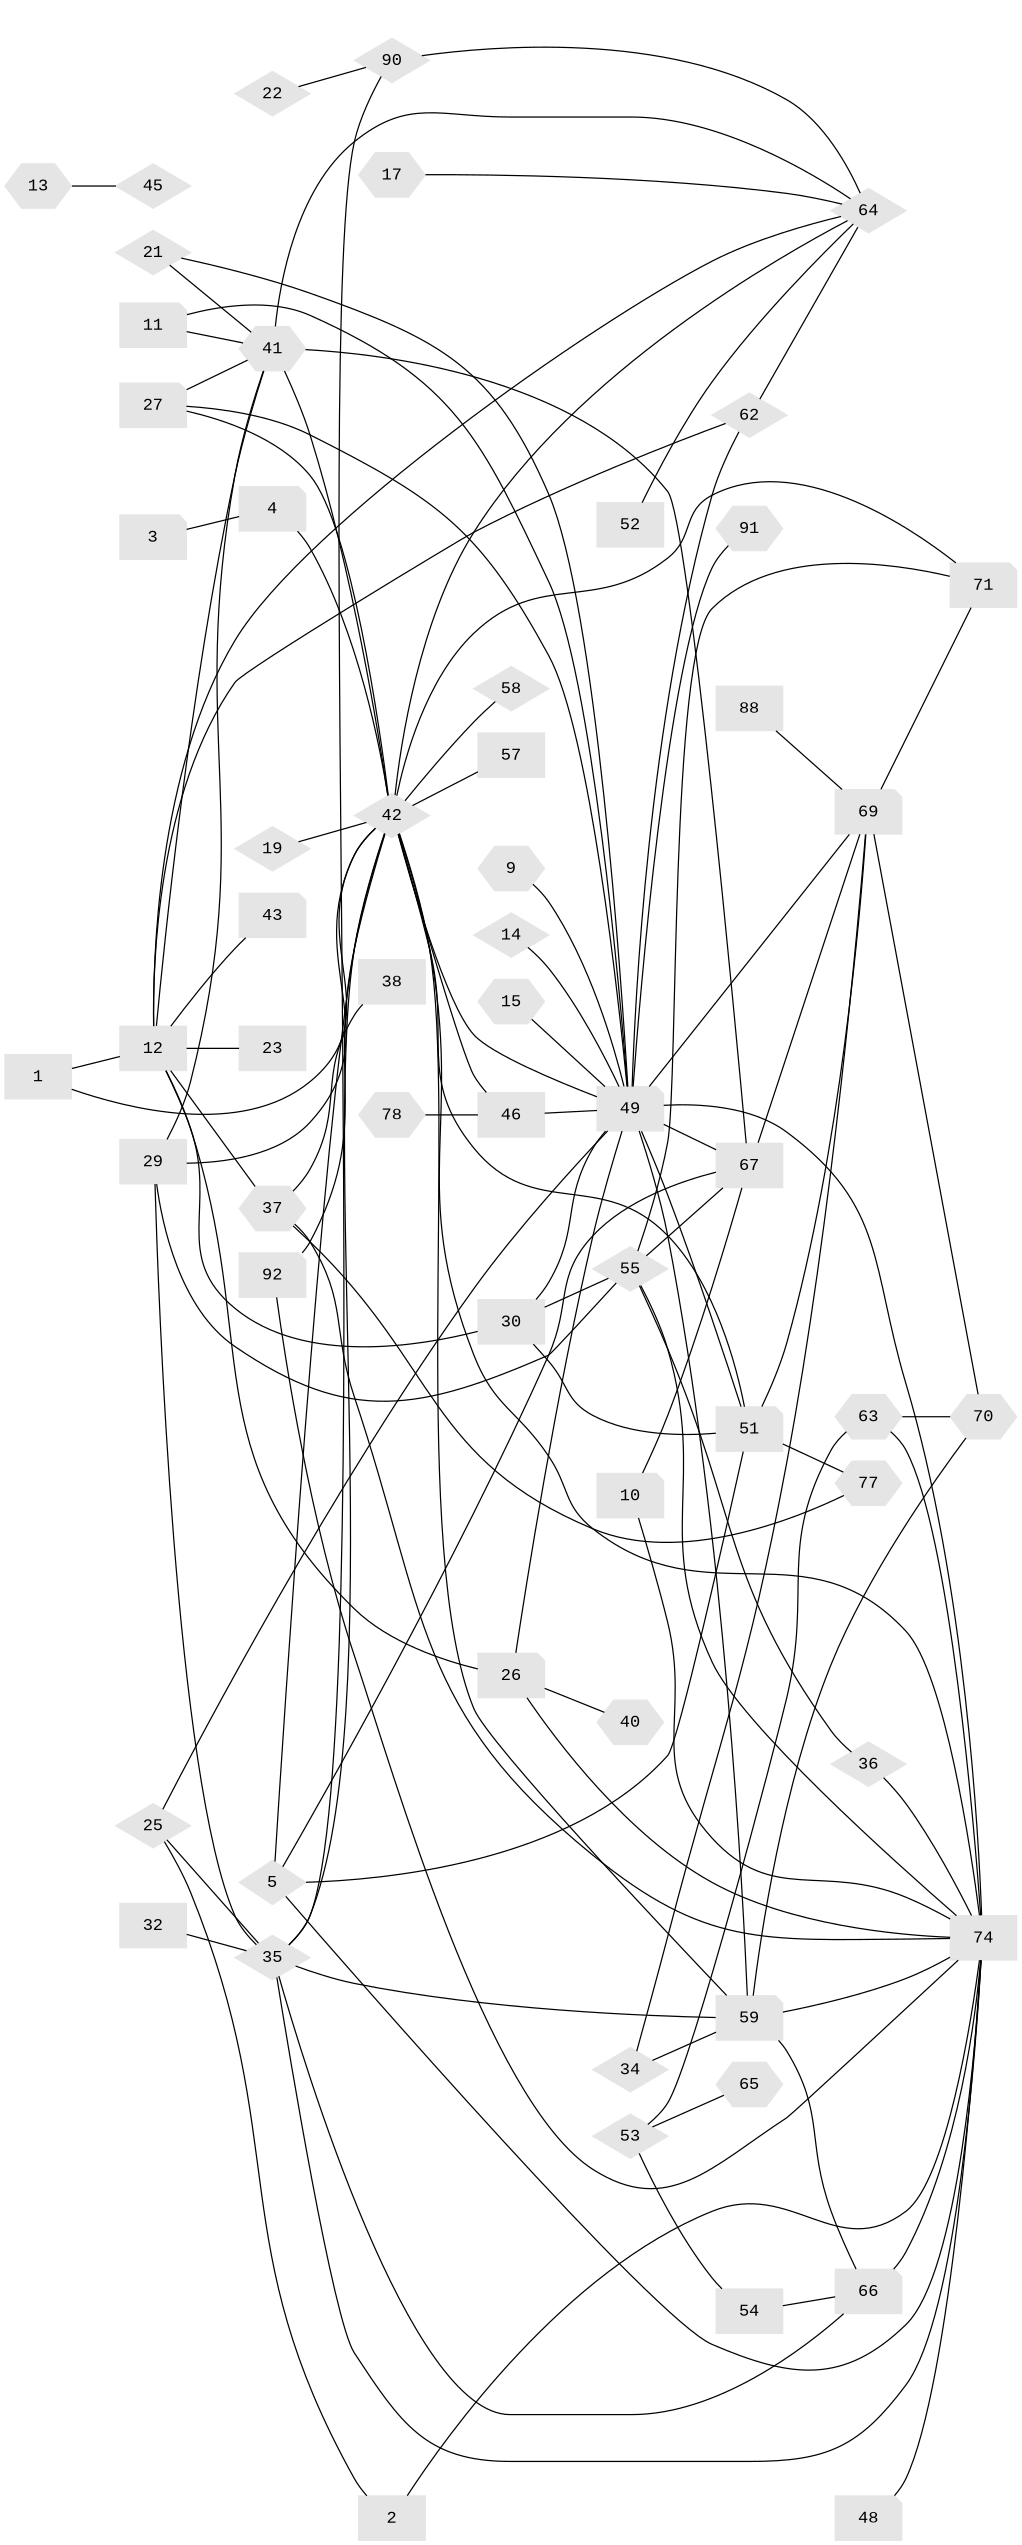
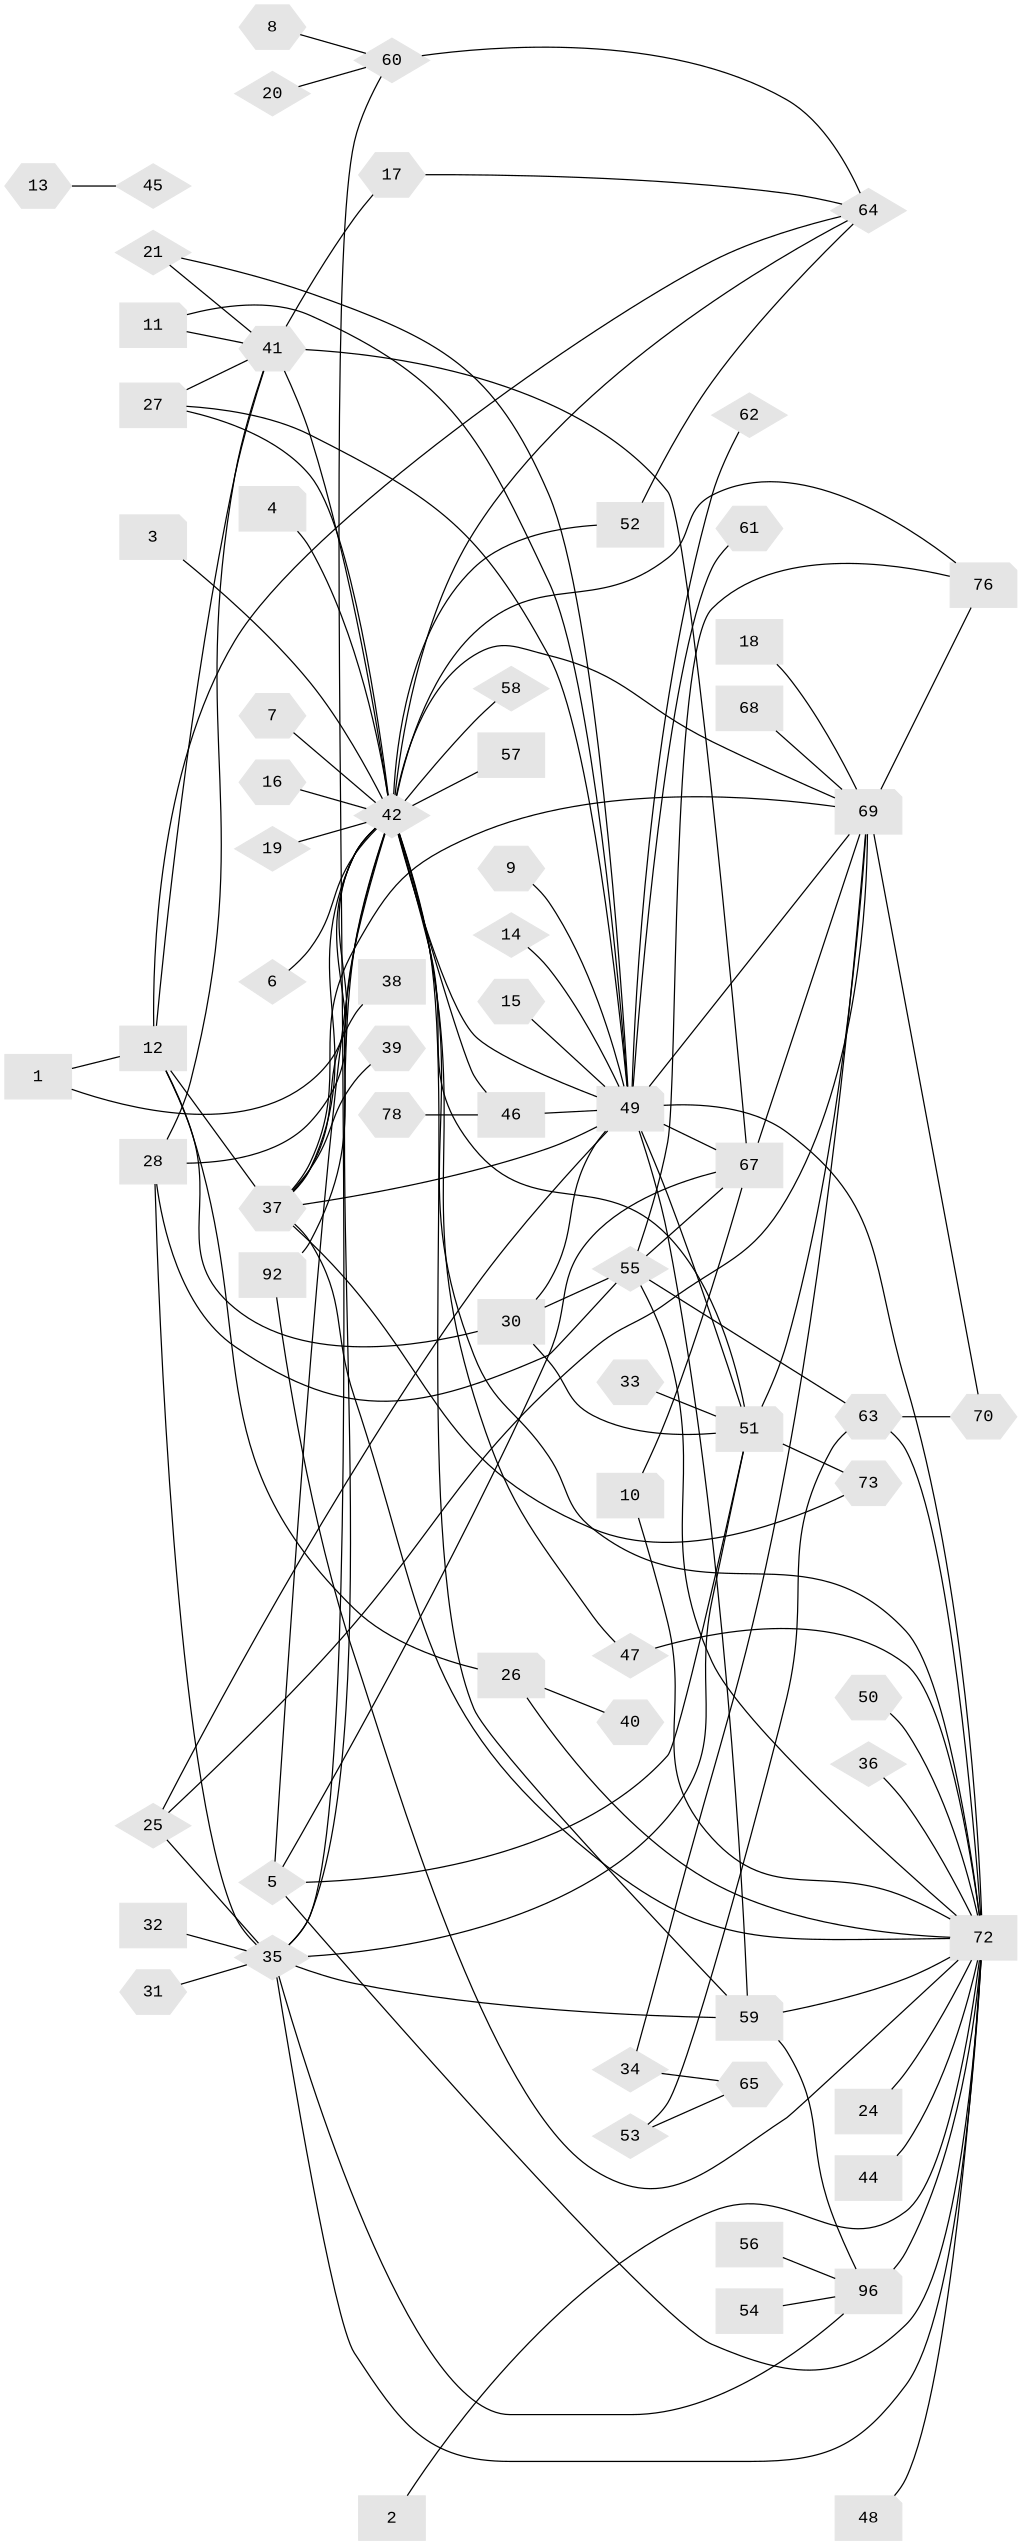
node "8": added
node "90": label "90" -> "60"
node "22": label "22" -> "20"
edge "64" -- "41": now "17" -- "41"
edge "64" -- "62": removed
edge "4" -- "3": now "42" -- "3"
node "91": label "91" -> "61"
node "71": label "71" -> "76"
edge "52" -- "42": added
edge "62" -- "12": removed
node "18": added
edge "69" -- "42": added
node "88": label "88" -> "68"
node "7": added
node "16": added
edge "69" -- "37": added
node "43": removed
edge "42" -- "37": added
node "6": added
node "23": removed
node "39": added
node "29": label "29" -> "28"
node "33": added
edge "49" -- "26": now "49" -- "37"
node "77": label "77" -> "73"
edge "55" -- "36": now "55" -- "63"
node "47": added
edge "70" -- "59": removed
node "50": added
edge "51" -- "35": added
node "74": label "74" -> "72"
node "31": added
edge "59" -- "34": now "65" -- "34"
node "24": added
edge "25" -- "2": now "25" -- "69"
node "44": added
edge "53" -- "54": removed
node "56": added
node "66": label "66" -> "96"
